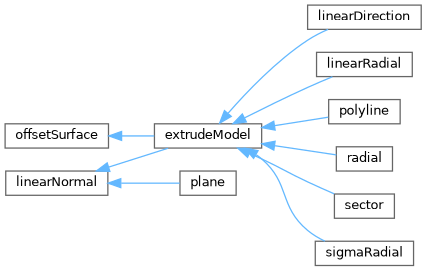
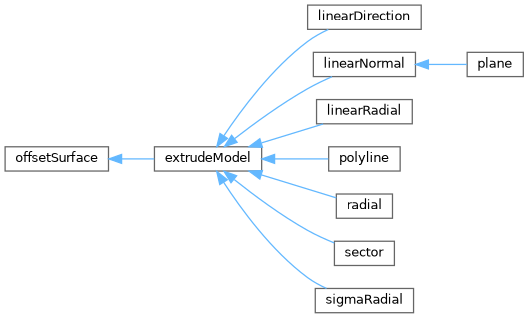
edge "extrudeModel" -> "linearNormal": reversed
